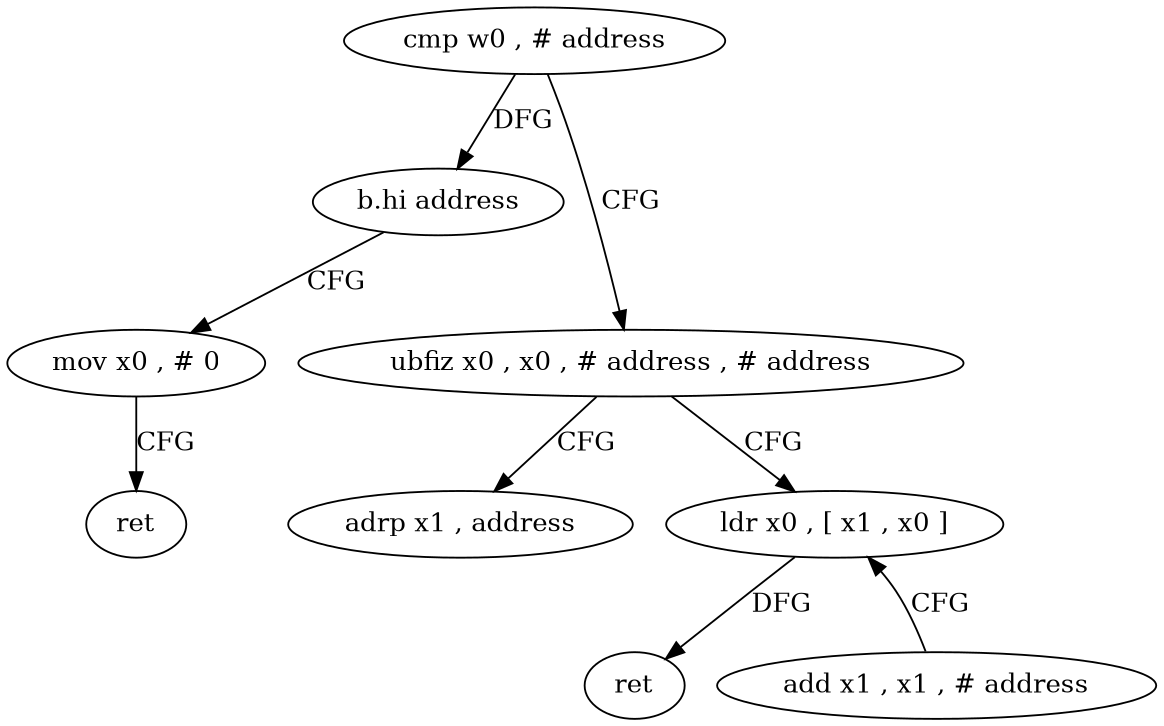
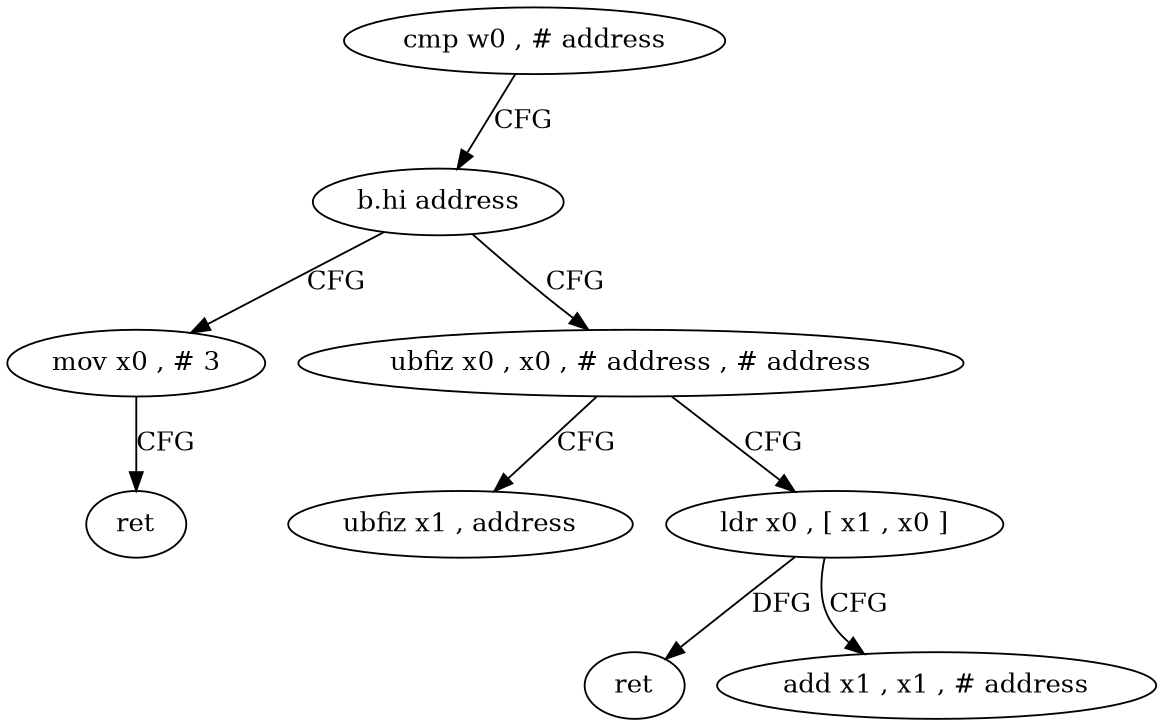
edge "cmp w0 , # address" -> "b.hi address": label "DFG" -> "CFG"
edge "cmp w0 , # address" -> "ubfiz x0 , x0 , # address , # address": now "b.hi address" -> "ubfiz x0 , x0 , # address , # address"
node "mov x0 , # 0": label "mov x0 , # 0" -> "mov x0 , # 3"
node "adrp x1 , address": label "adrp x1 , address" -> "ubfiz x1 , address"
edge "add x1 , x1 , # address" -> "ldr x0 , [ x1 , x0 ]": reversed
